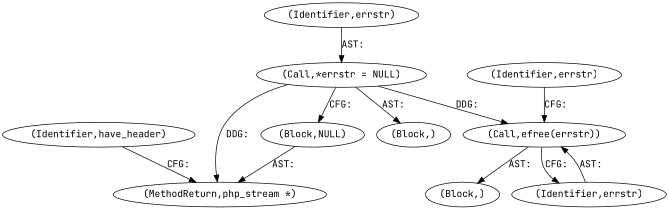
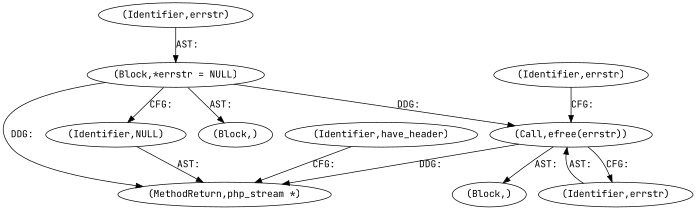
node "(Call,*errstr = NULL)": label "(Call,*errstr = NULL)" -> "(Block,*errstr = NULL)"
node "(Block,NULL)": label "(Block,NULL)" -> "(Identifier,NULL)"
edge "(Call,efree(errstr))" -> "(MethodReturn,php_stream *)": added, label "DDG:"
